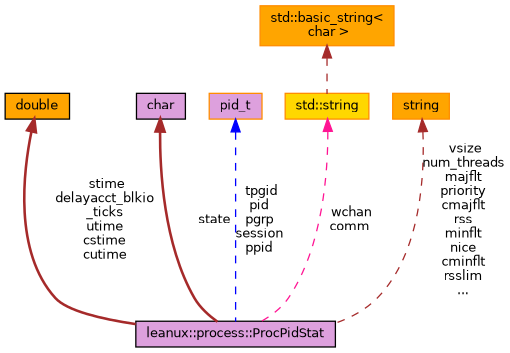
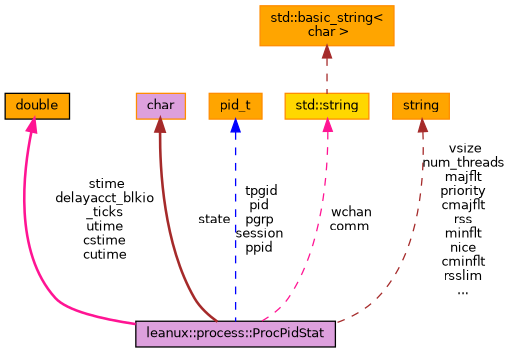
node "char": color black -> darkorange
node "pid_t": fillcolor plum -> orange
edge "leanux::process::ProcPidStat" -> "double": color brown -> deeppink
